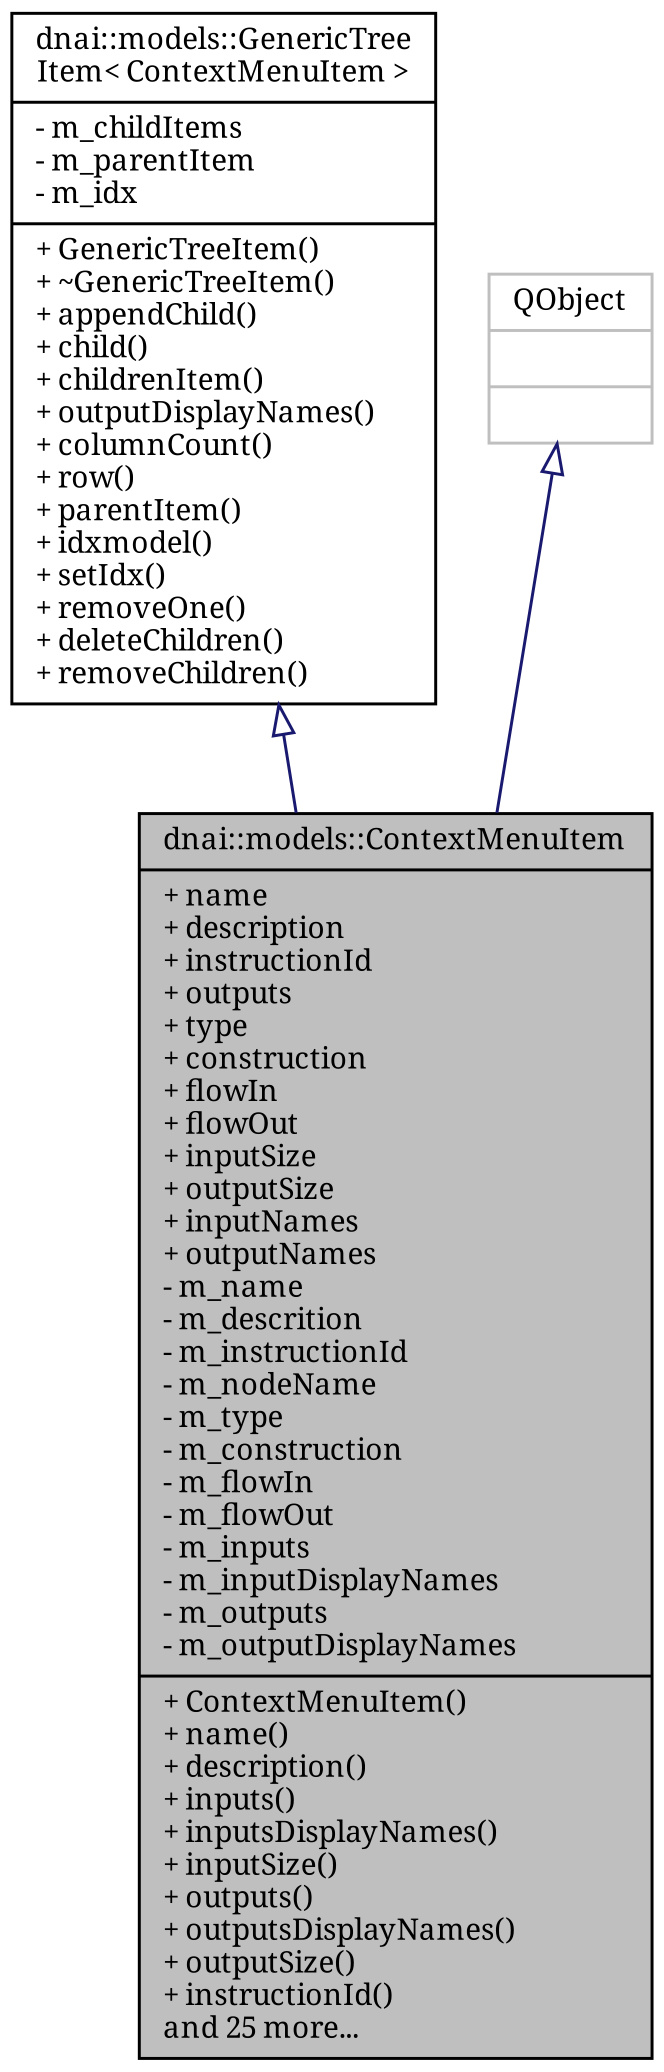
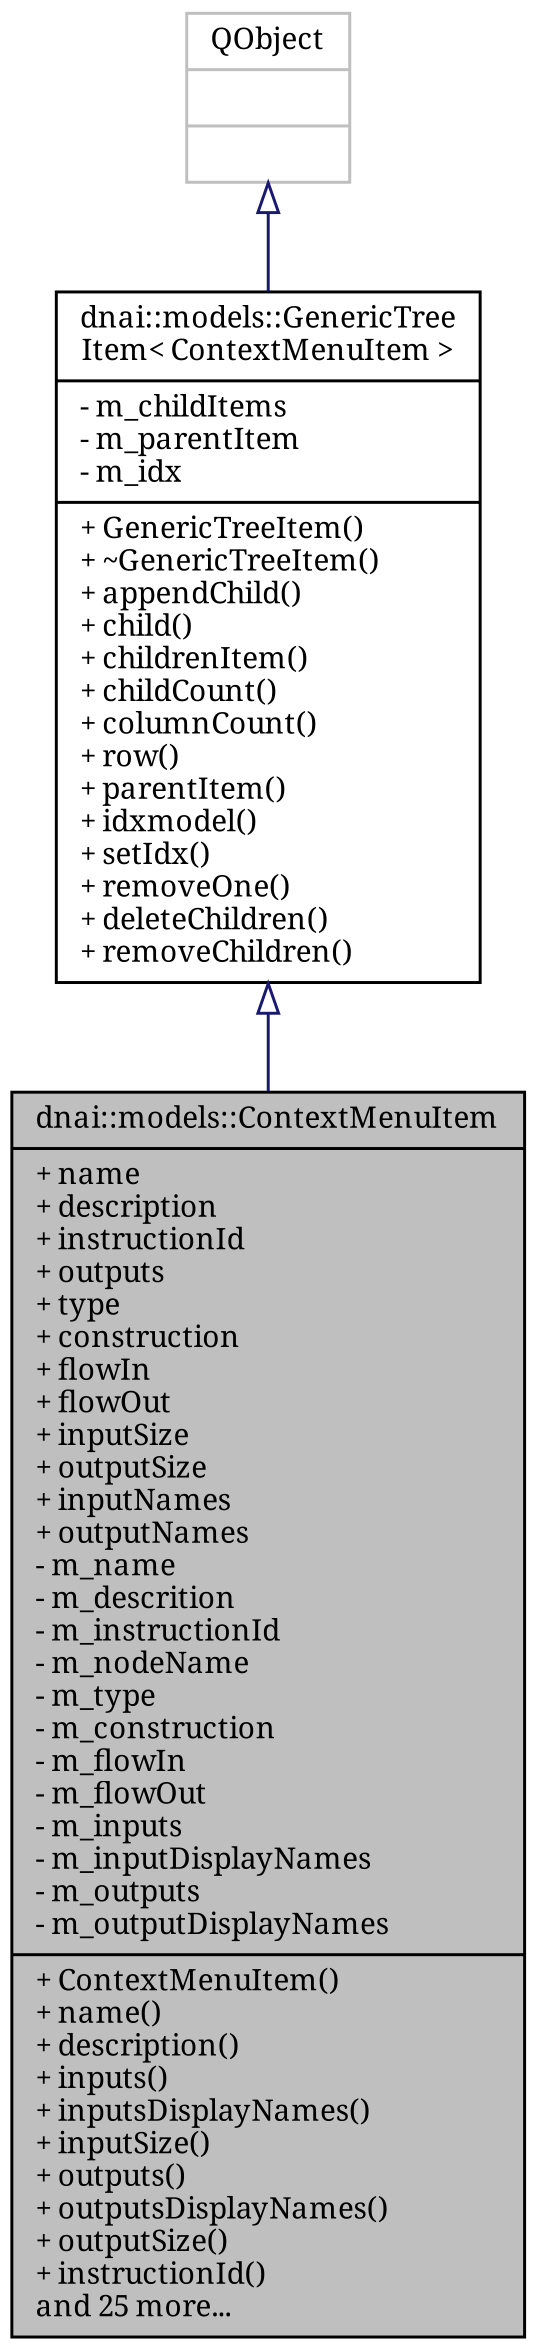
node "dnai::models::GenericTree": text "+ outputDisplayNames()" -> "+ childCount()"
edge "dnai::models::ContextMenuItem" -> "QObject": now "dnai::models::GenericTree" -> "QObject"
